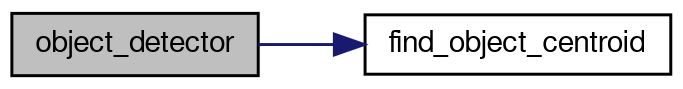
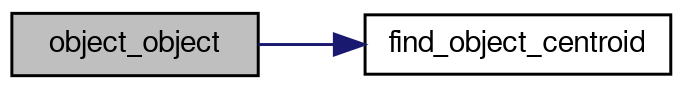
node "object_detector": label "object_detector" -> "object_object"
